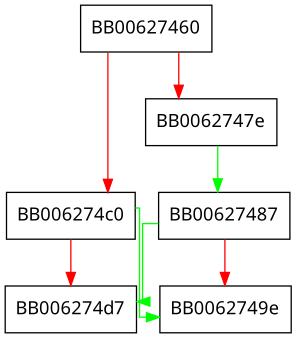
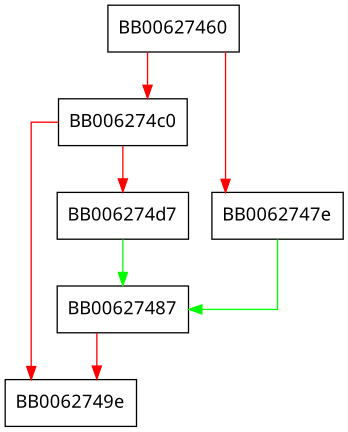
edge "BB00627487" -> "BB006274d7": reversed
edge "BB006274c0" -> "BB0062749e": color green -> red
